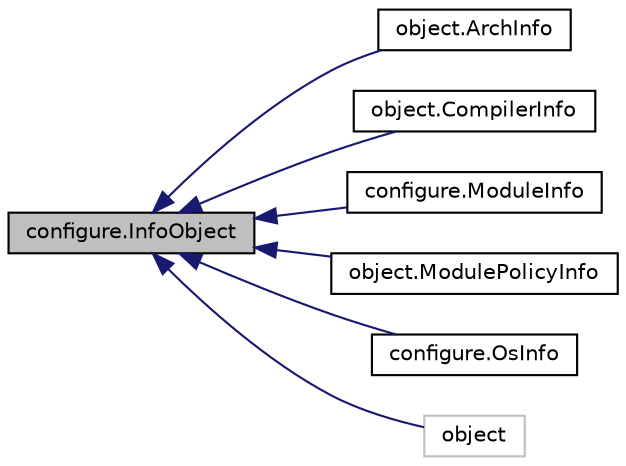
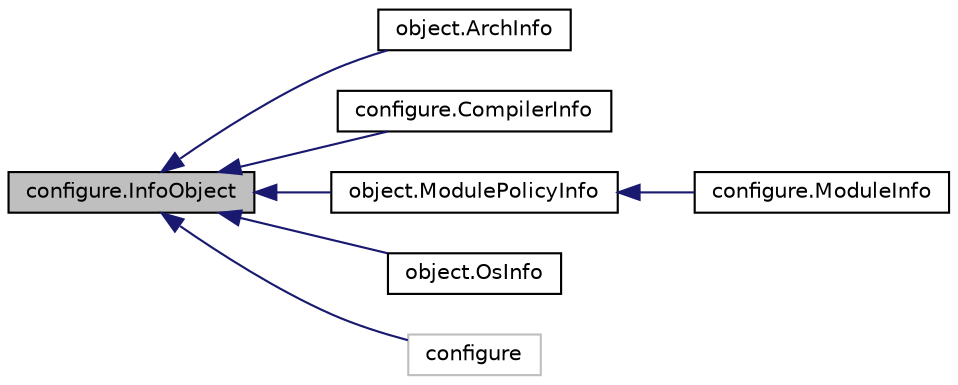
node "object.CompilerInfo": label "object.CompilerInfo" -> "configure.CompilerInfo"
edge "configure.ModuleInfo" -> "configure.InfoObject": now "configure.ModuleInfo" -> "object.ModulePolicyInfo"
node "configure.OsInfo": label "configure.OsInfo" -> "object.OsInfo"
node "object": label "object" -> "configure"
